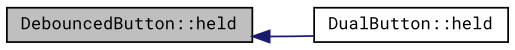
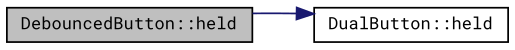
edge "DualButton::held" -> "DebouncedButton::held": reversed
